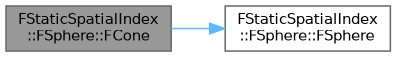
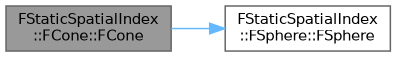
node "FStaticSpatialIndex ::FSphere::FCone": label "FStaticSpatialIndex ::FSphere::FCone" -> "FStaticSpatialIndex ::FCone::FCone"
